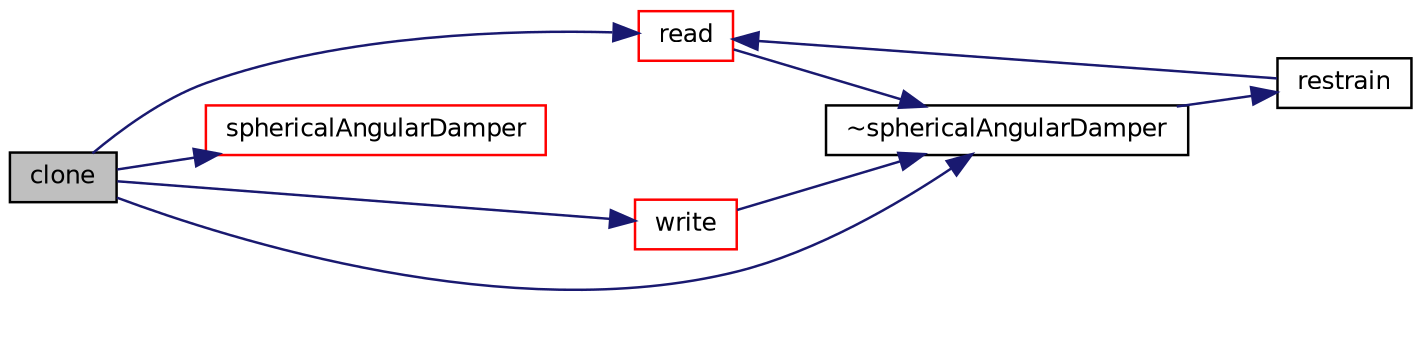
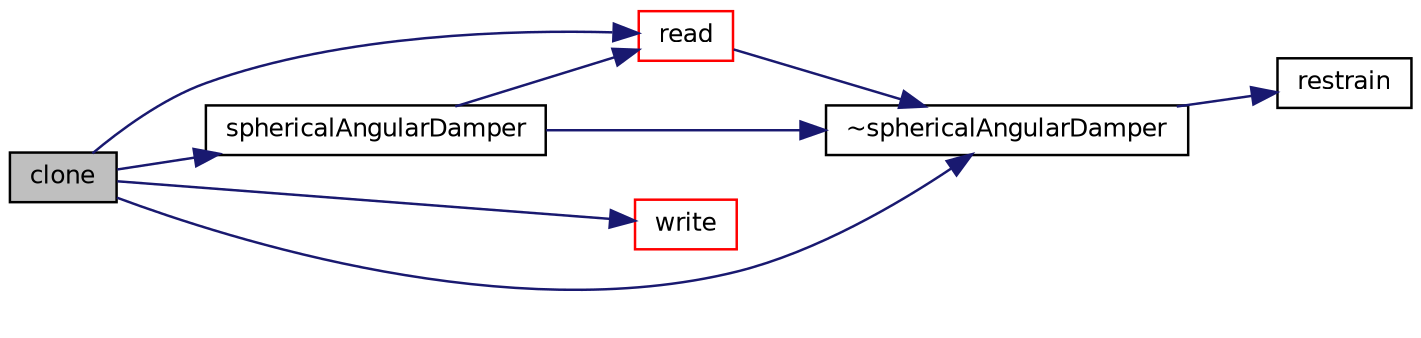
edge "restrain" -> "read": now "sphericalAngularDamper" -> "read"
node "sphericalAngularDamper": color red -> black
edge "write" -> "~sphericalAngularDamper": now "sphericalAngularDamper" -> "~sphericalAngularDamper"
